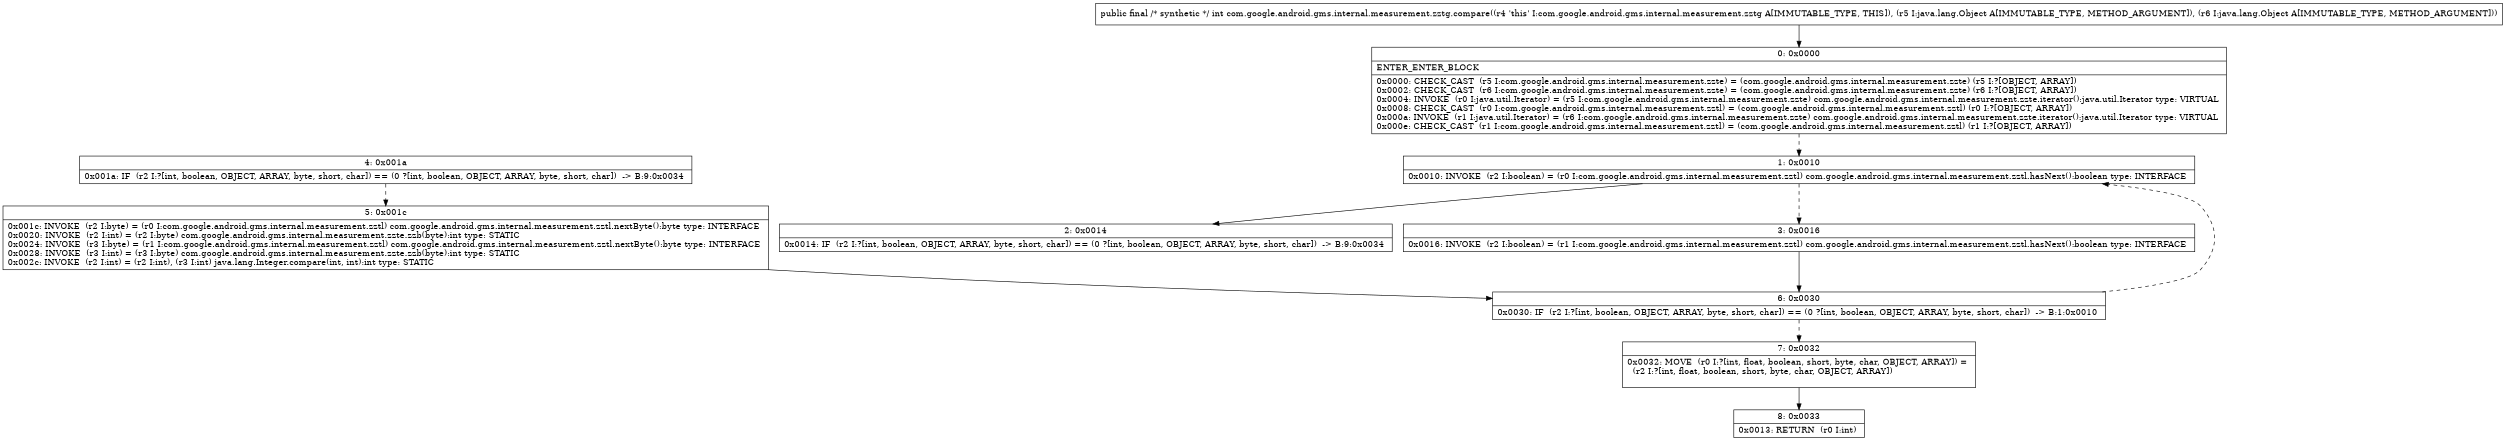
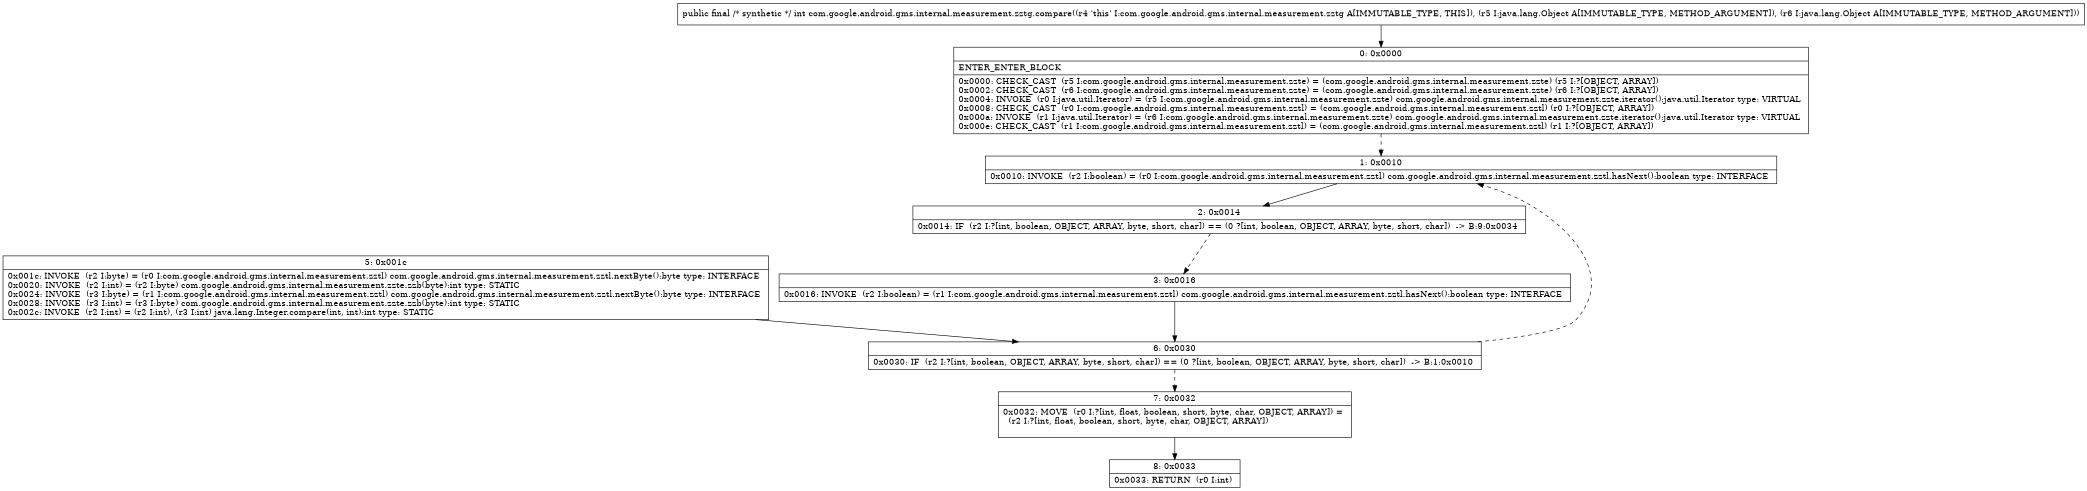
node "4: 0x001a": removed
edge "1: 0x0010" -> "3: 0x0016": now "2: 0x0014" -> "3: 0x0016"
node "8: 0x0033": text "0x0013: RETURN  (r0 I:int)" -> "0x0033: RETURN  (r0 I:int)"
